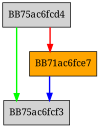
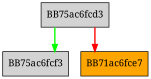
node "BB75ac6fcd4": label "BB75ac6fcd4" -> "BB75ac6fcd3"
edge "BB71ac6fce7" -> "BB75ac6fcf3": removed
